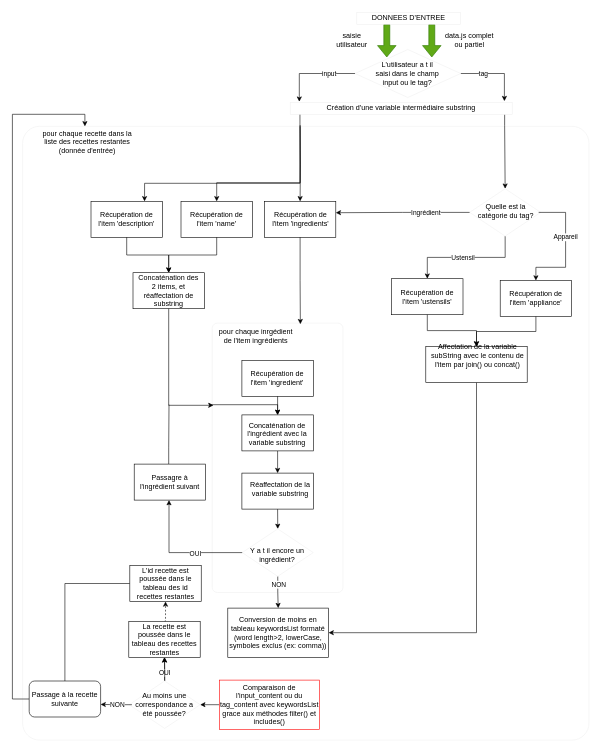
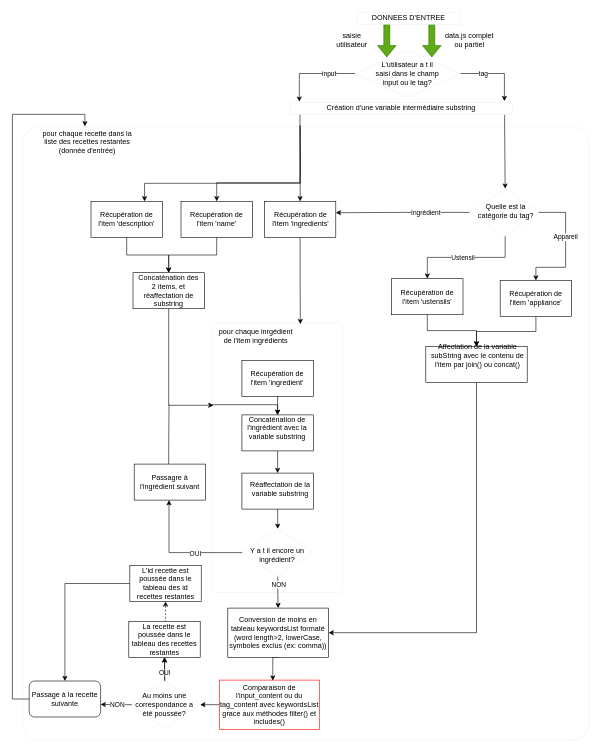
node "Concaténation de l'ingrédient avec la variable substring": moved (277, 434) -> (277, 428)
edge "Conversion de moins en tableau keywordsList formaté (word length>2, lowerCase, symboles exclus (ex: comma))" -> "Comparaison de l'input_content ou du tag_content avec keywordsList grace aux méthodes filter() et includes()": added
edge "L'id recette est poussée dans le tableau des id recettes restantes" -- "Passage à la recette suivante": arrowhead none -> classic
